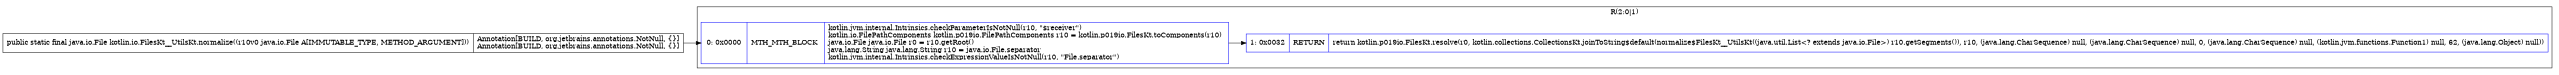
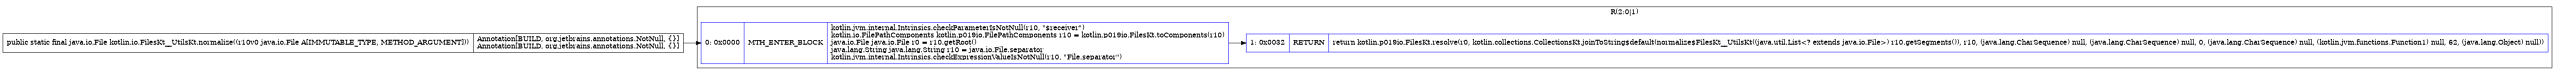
node "0: 0x0000": text "MTH_MTH_BLOCK" -> "MTH_ENTER_BLOCK"
